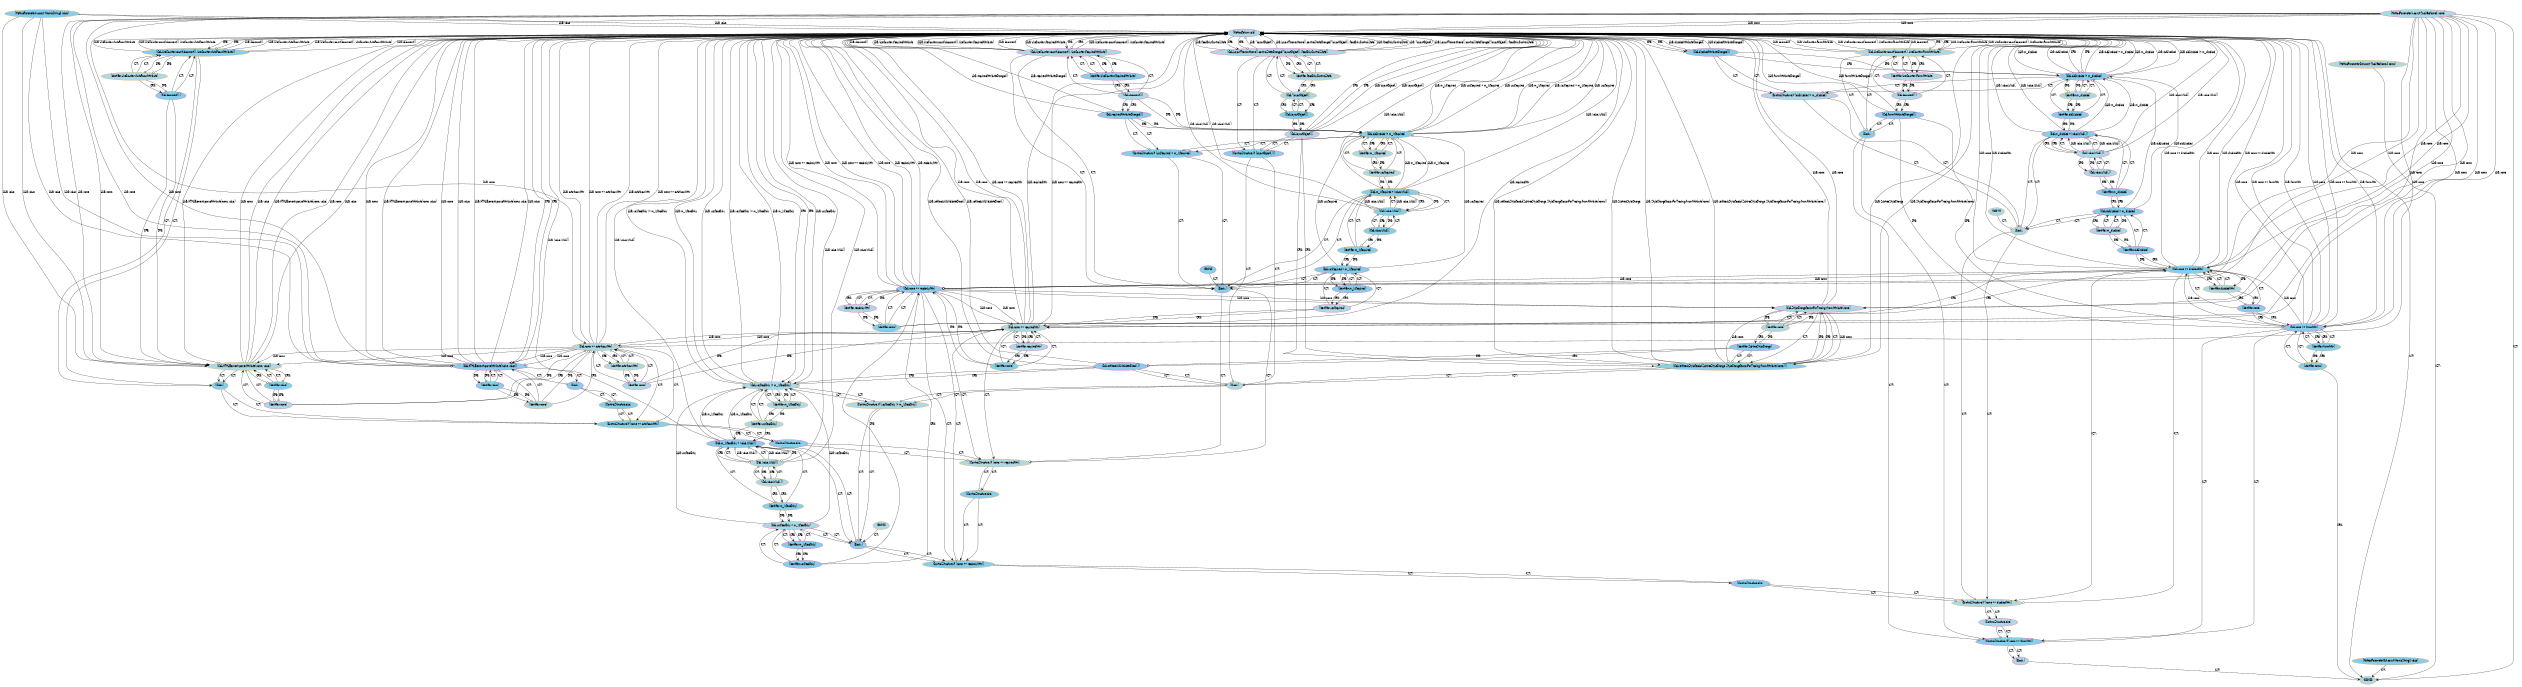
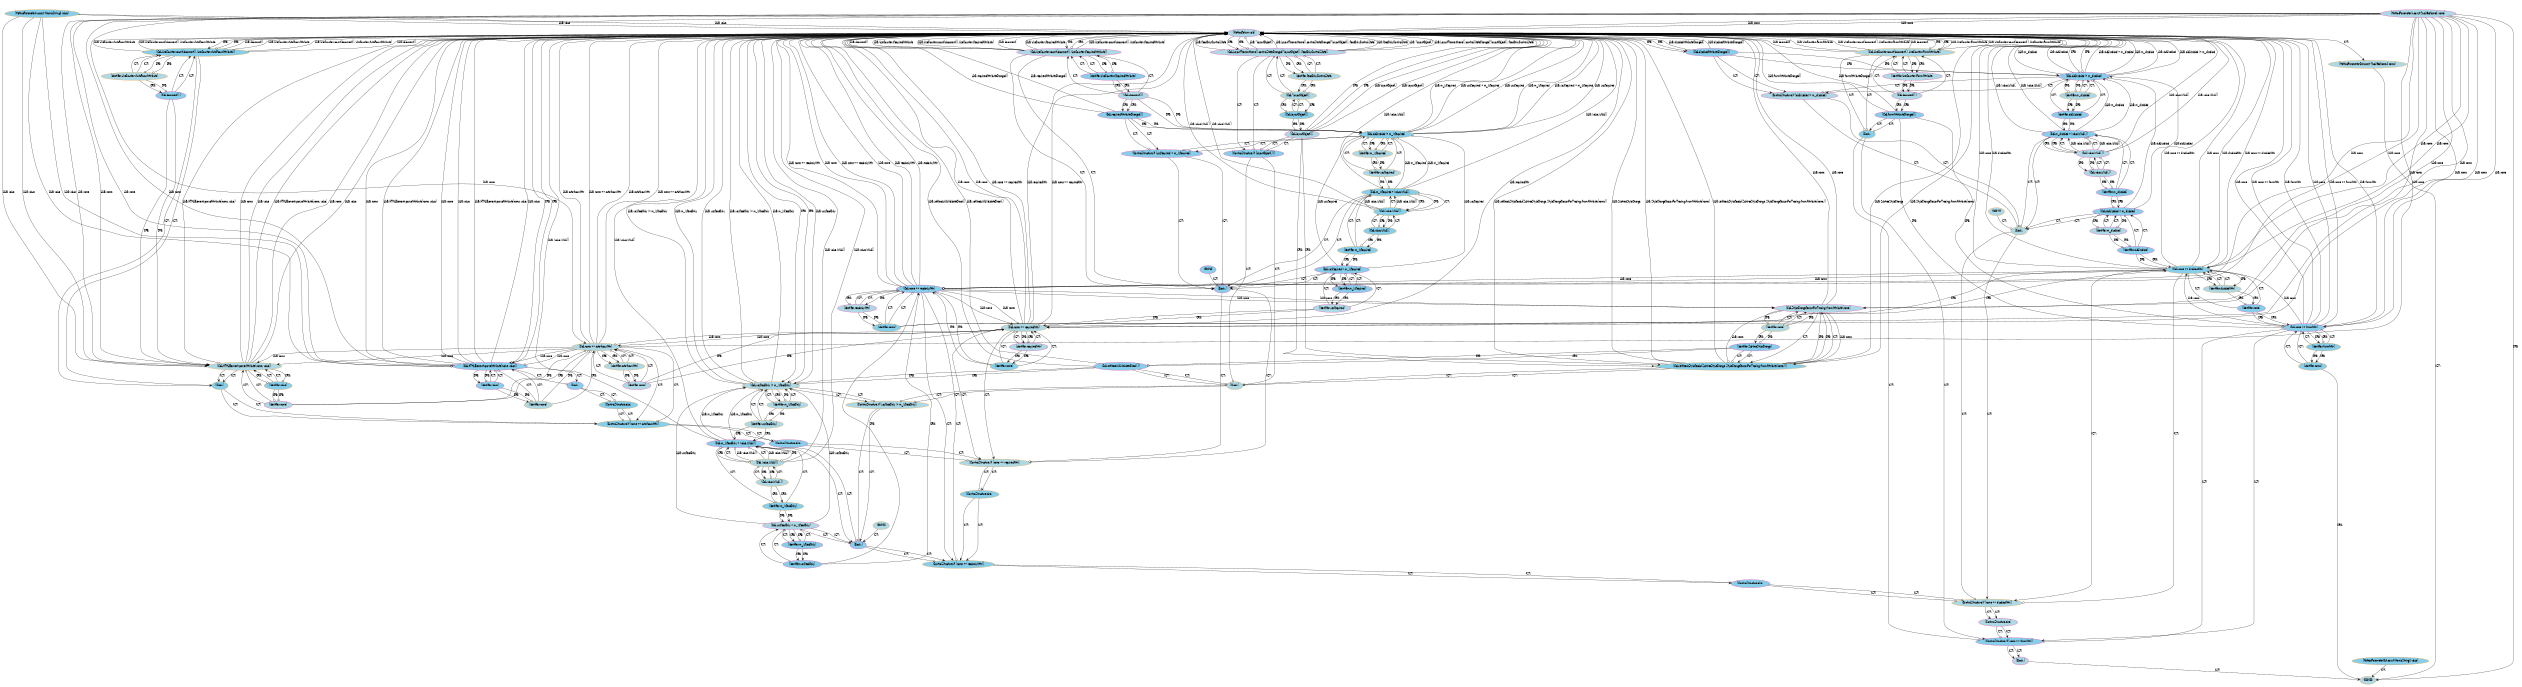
edge "(MethodReturn,void)" -> "1000100": now "(MethodReturn,void)" -> "(MethodParameterOut,const QualifiedName& name)"
edge "(MethodParameterIn,const QualifiedName& name)" -> "1000100": label "AST: " -> "CFG: "
